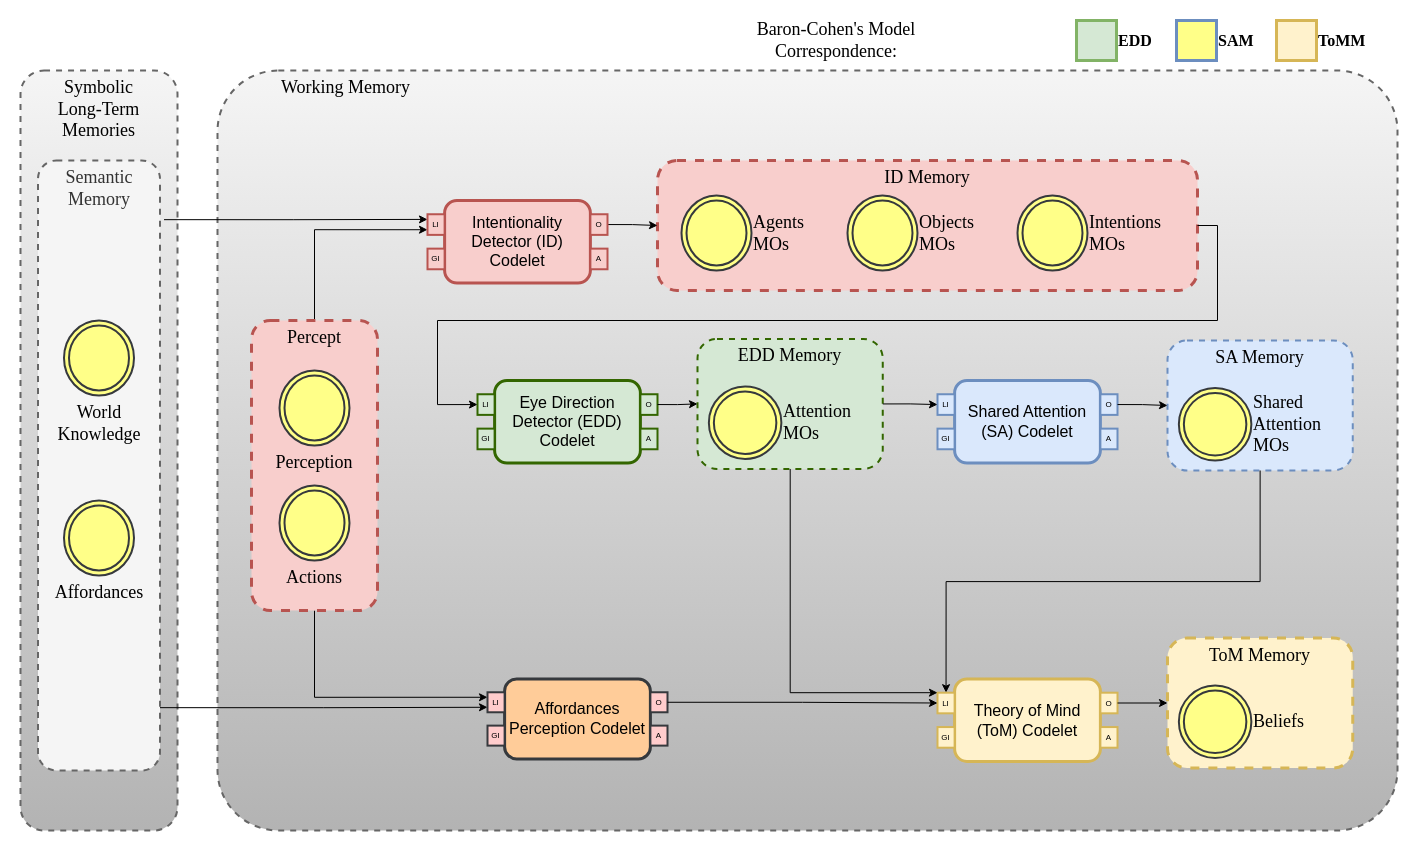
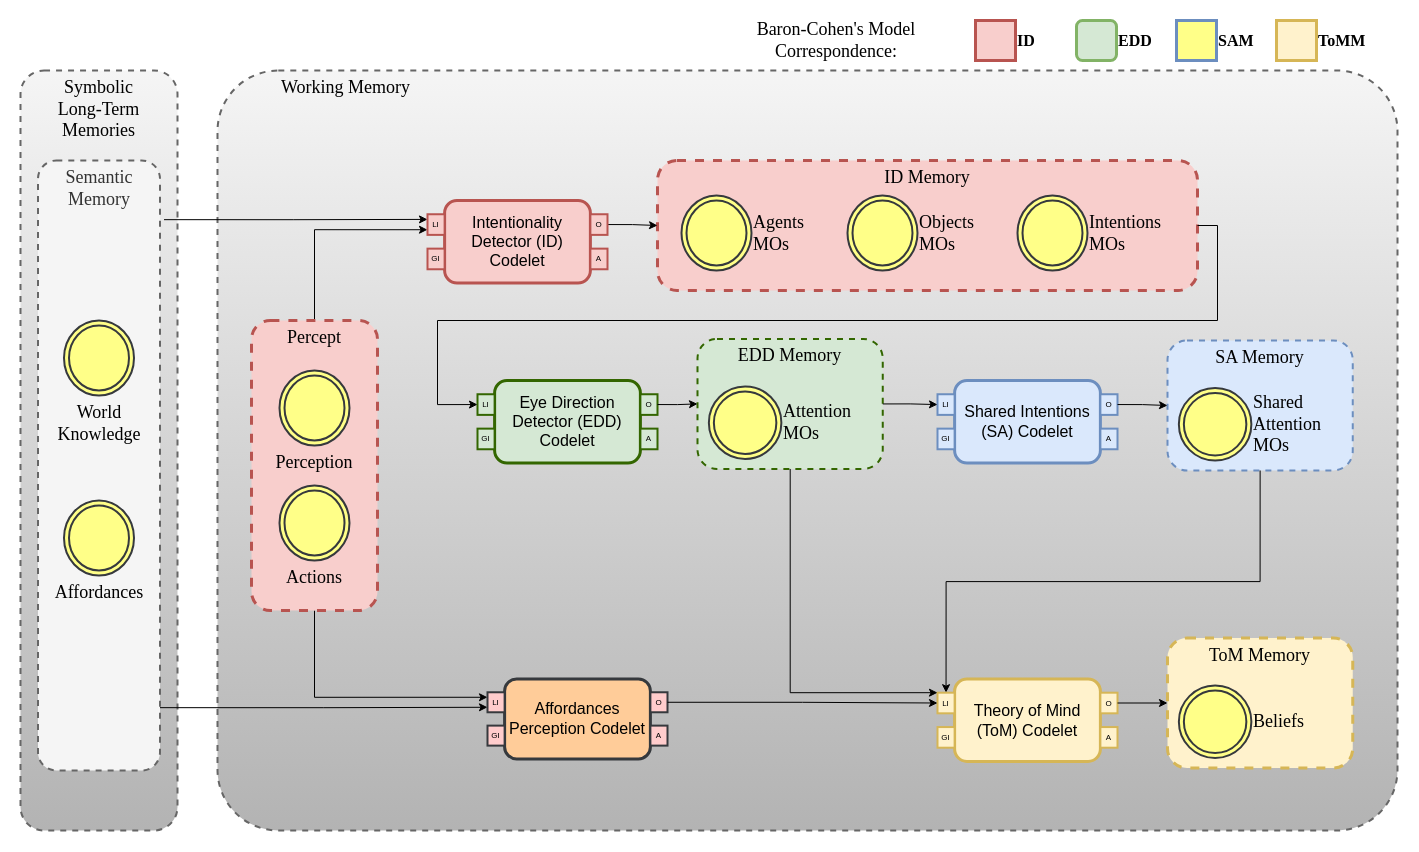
node "ID": added
node "EDD": shape rectangle -> rounded rectangle
node "Shared Attention (SA) Codelet": label "Shared Attention (SA) Codelet" -> "Shared Intentions (SA) Codelet"
